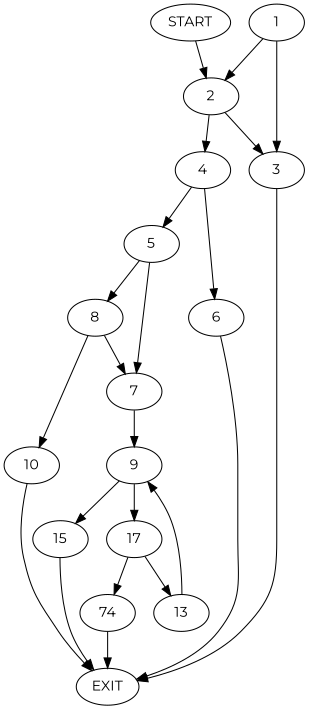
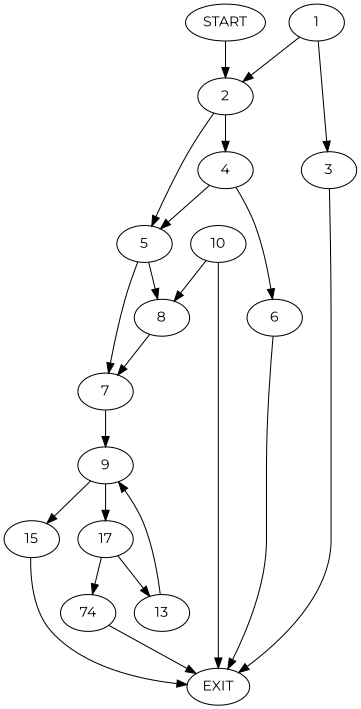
edge "2" -> "3": now "2" -> "5"
edge "8" -> "10": reversed
